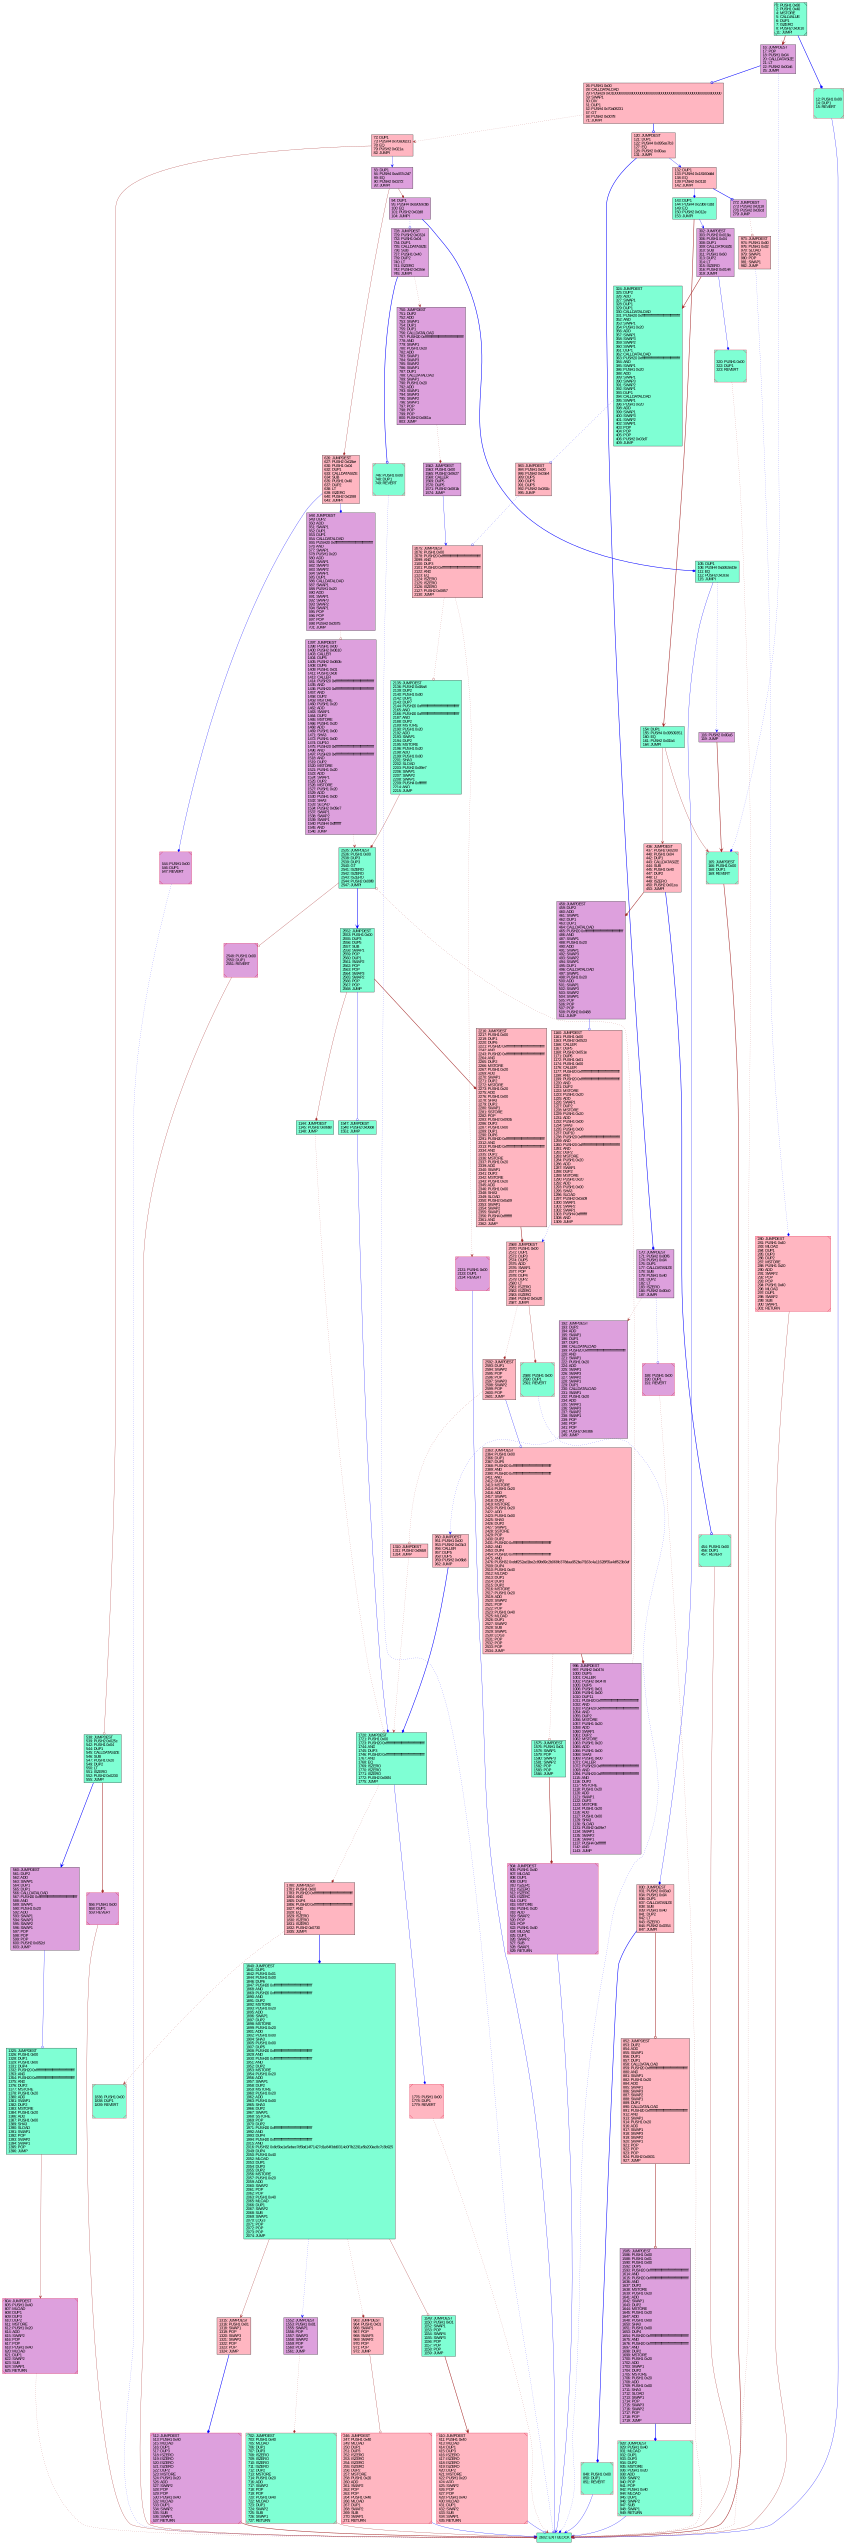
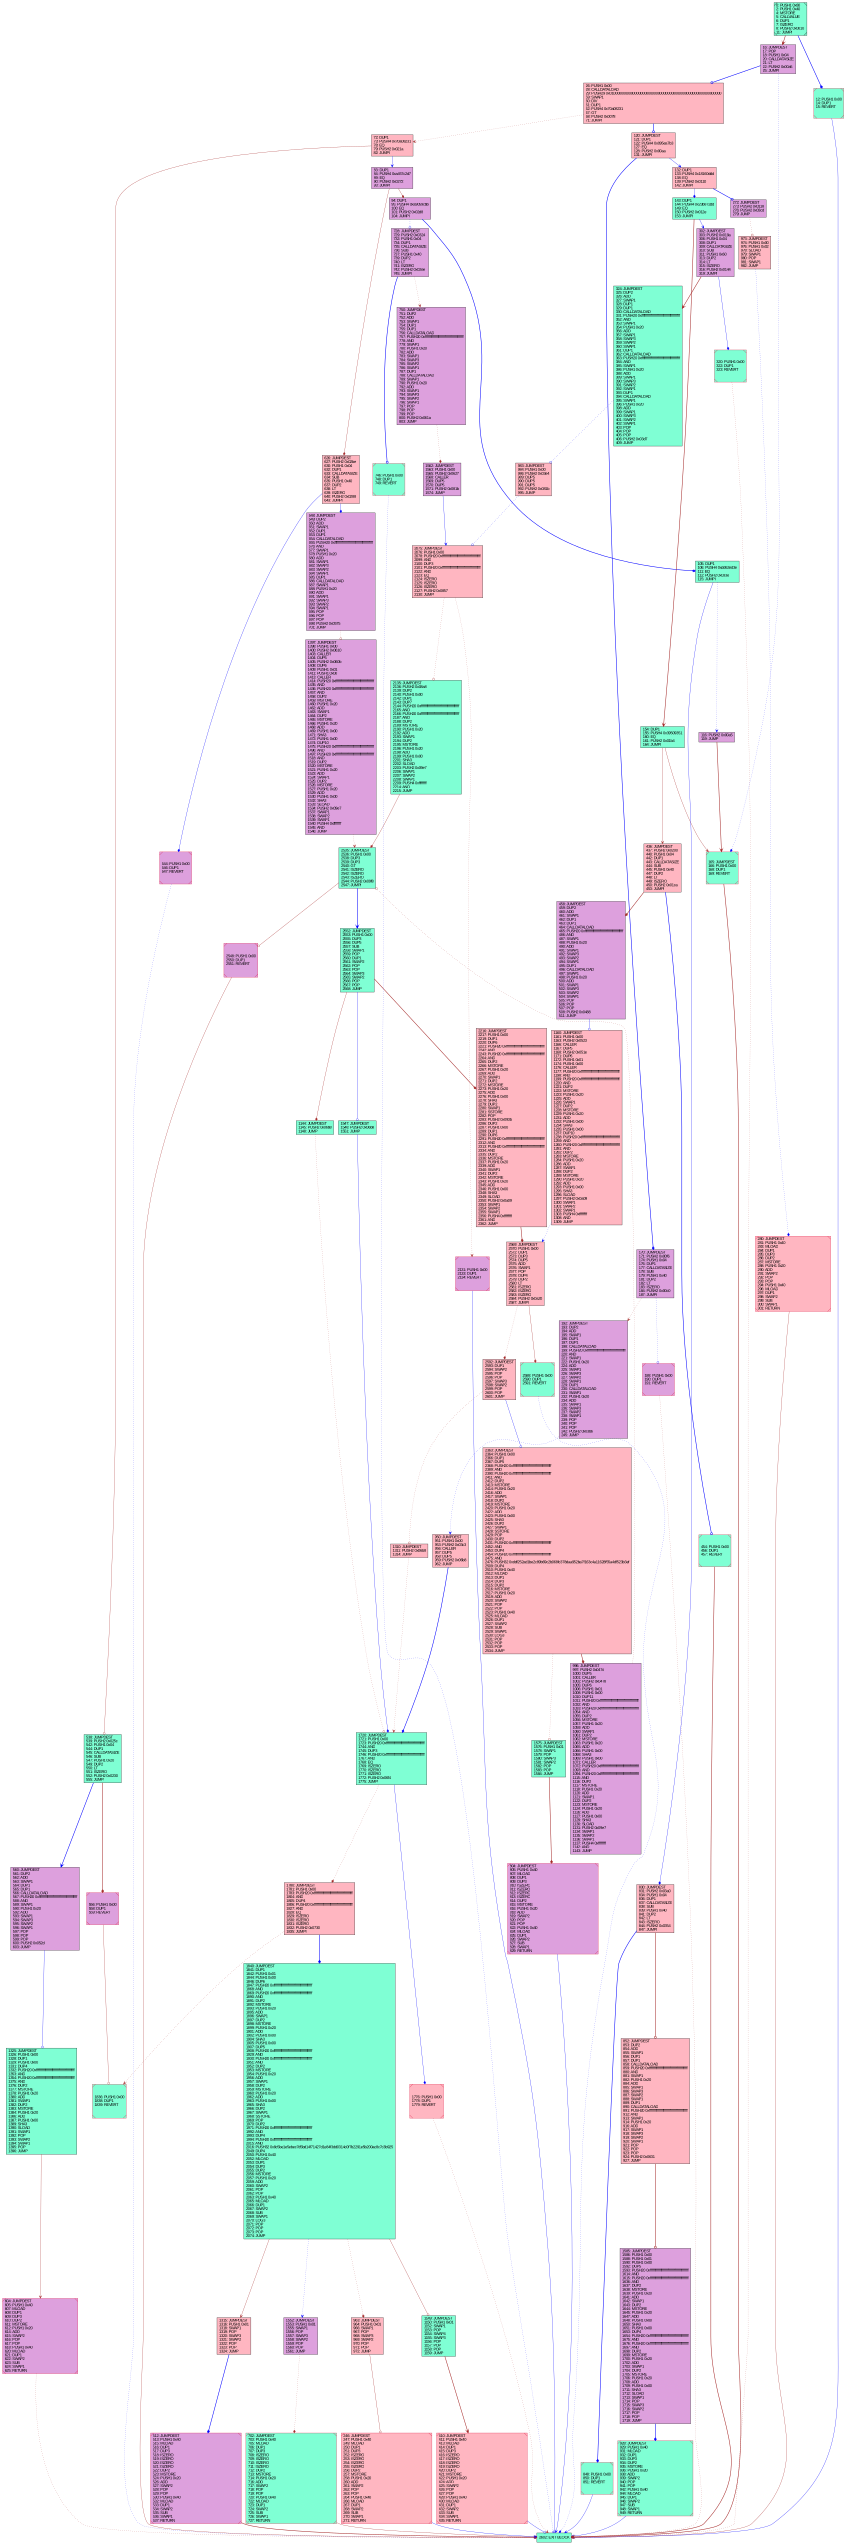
edge "454: PUSH1 0x00 456: DUP1 457: REVERT" -> "2602: EXIT BLOCK": style solid -> bold
edge "556: PUSH1 0x00 558: DUP1 559: REVERT" -> "2602: EXIT BLOCK": now "556: PUSH1 0x00 558: DUP1 559: REVERT" -> "1836: PUSH1 0x00 1838: DUP1 1839: REVERT"
